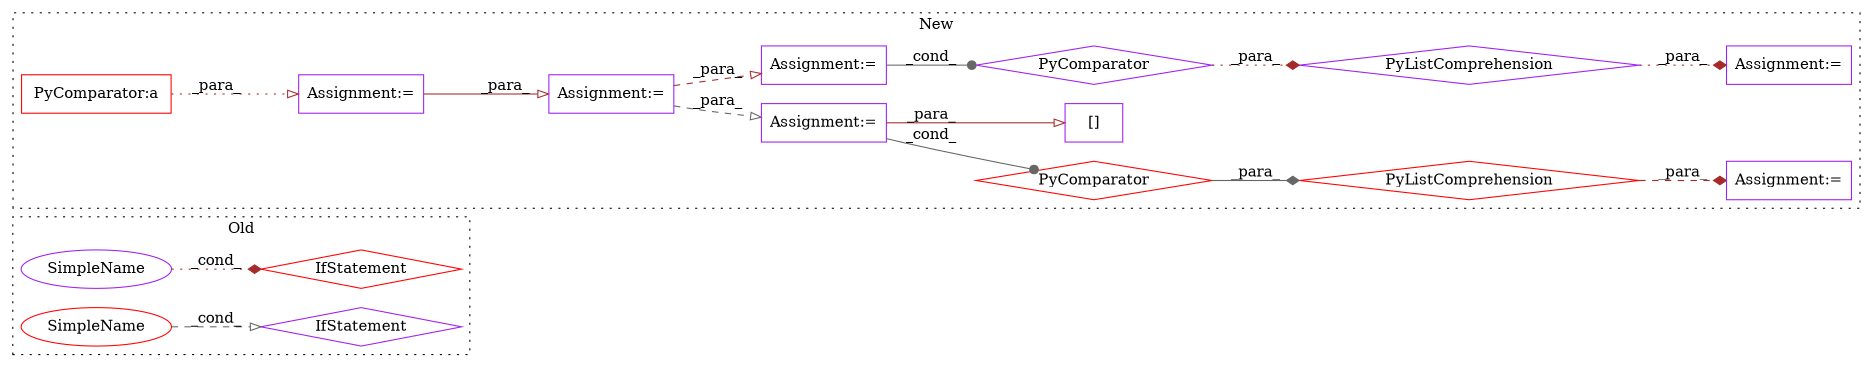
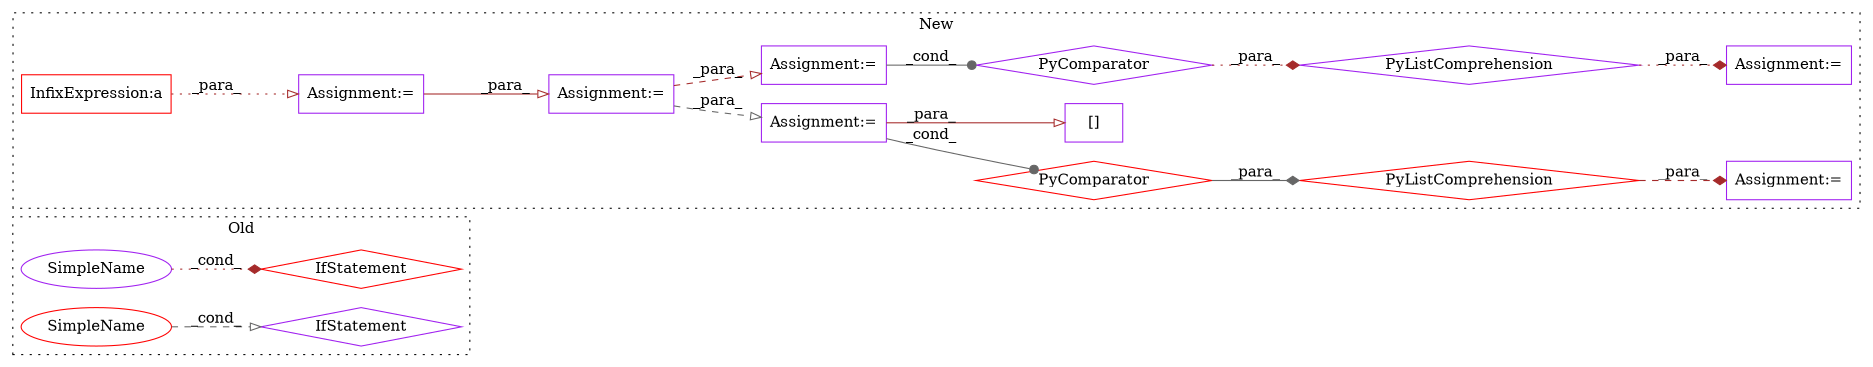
node "PyComparator:a": label "PyComparator:a" -> "InfixExpression:a"
